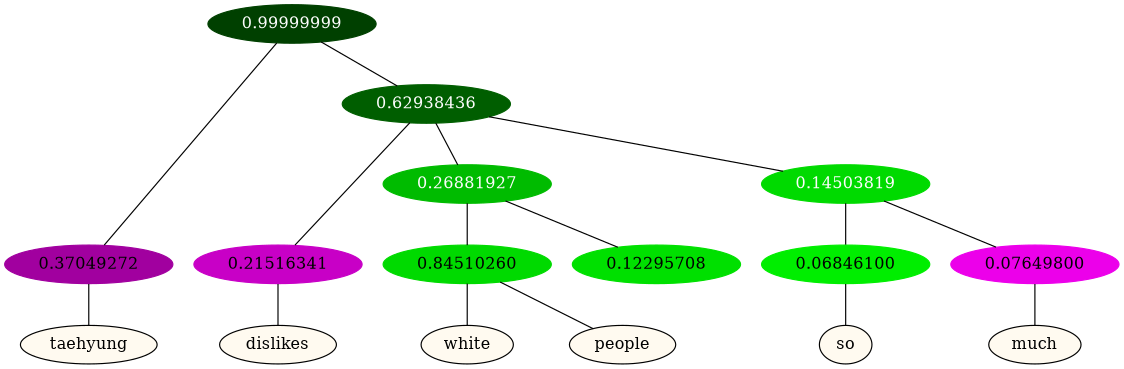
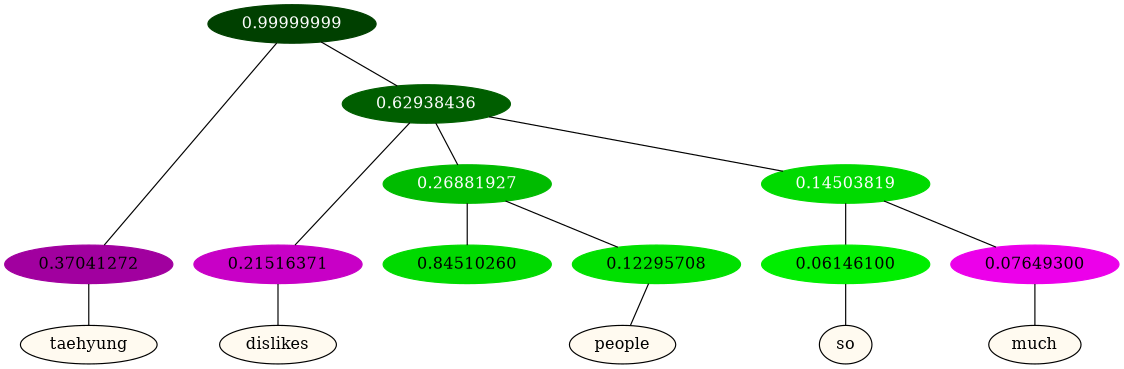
node "0.37049272": label "0.37049272" -> "0.37041272"
node "0.21516341": label "0.21516341" -> "0.21516371"
node "0.06846100": label "0.06846100" -> "0.06146100"
node "0.07649800": label "0.07649800" -> "0.07649300"
edge "0.84510260" -- "people": now "0.12295708" -- "people"
node "white": removed
